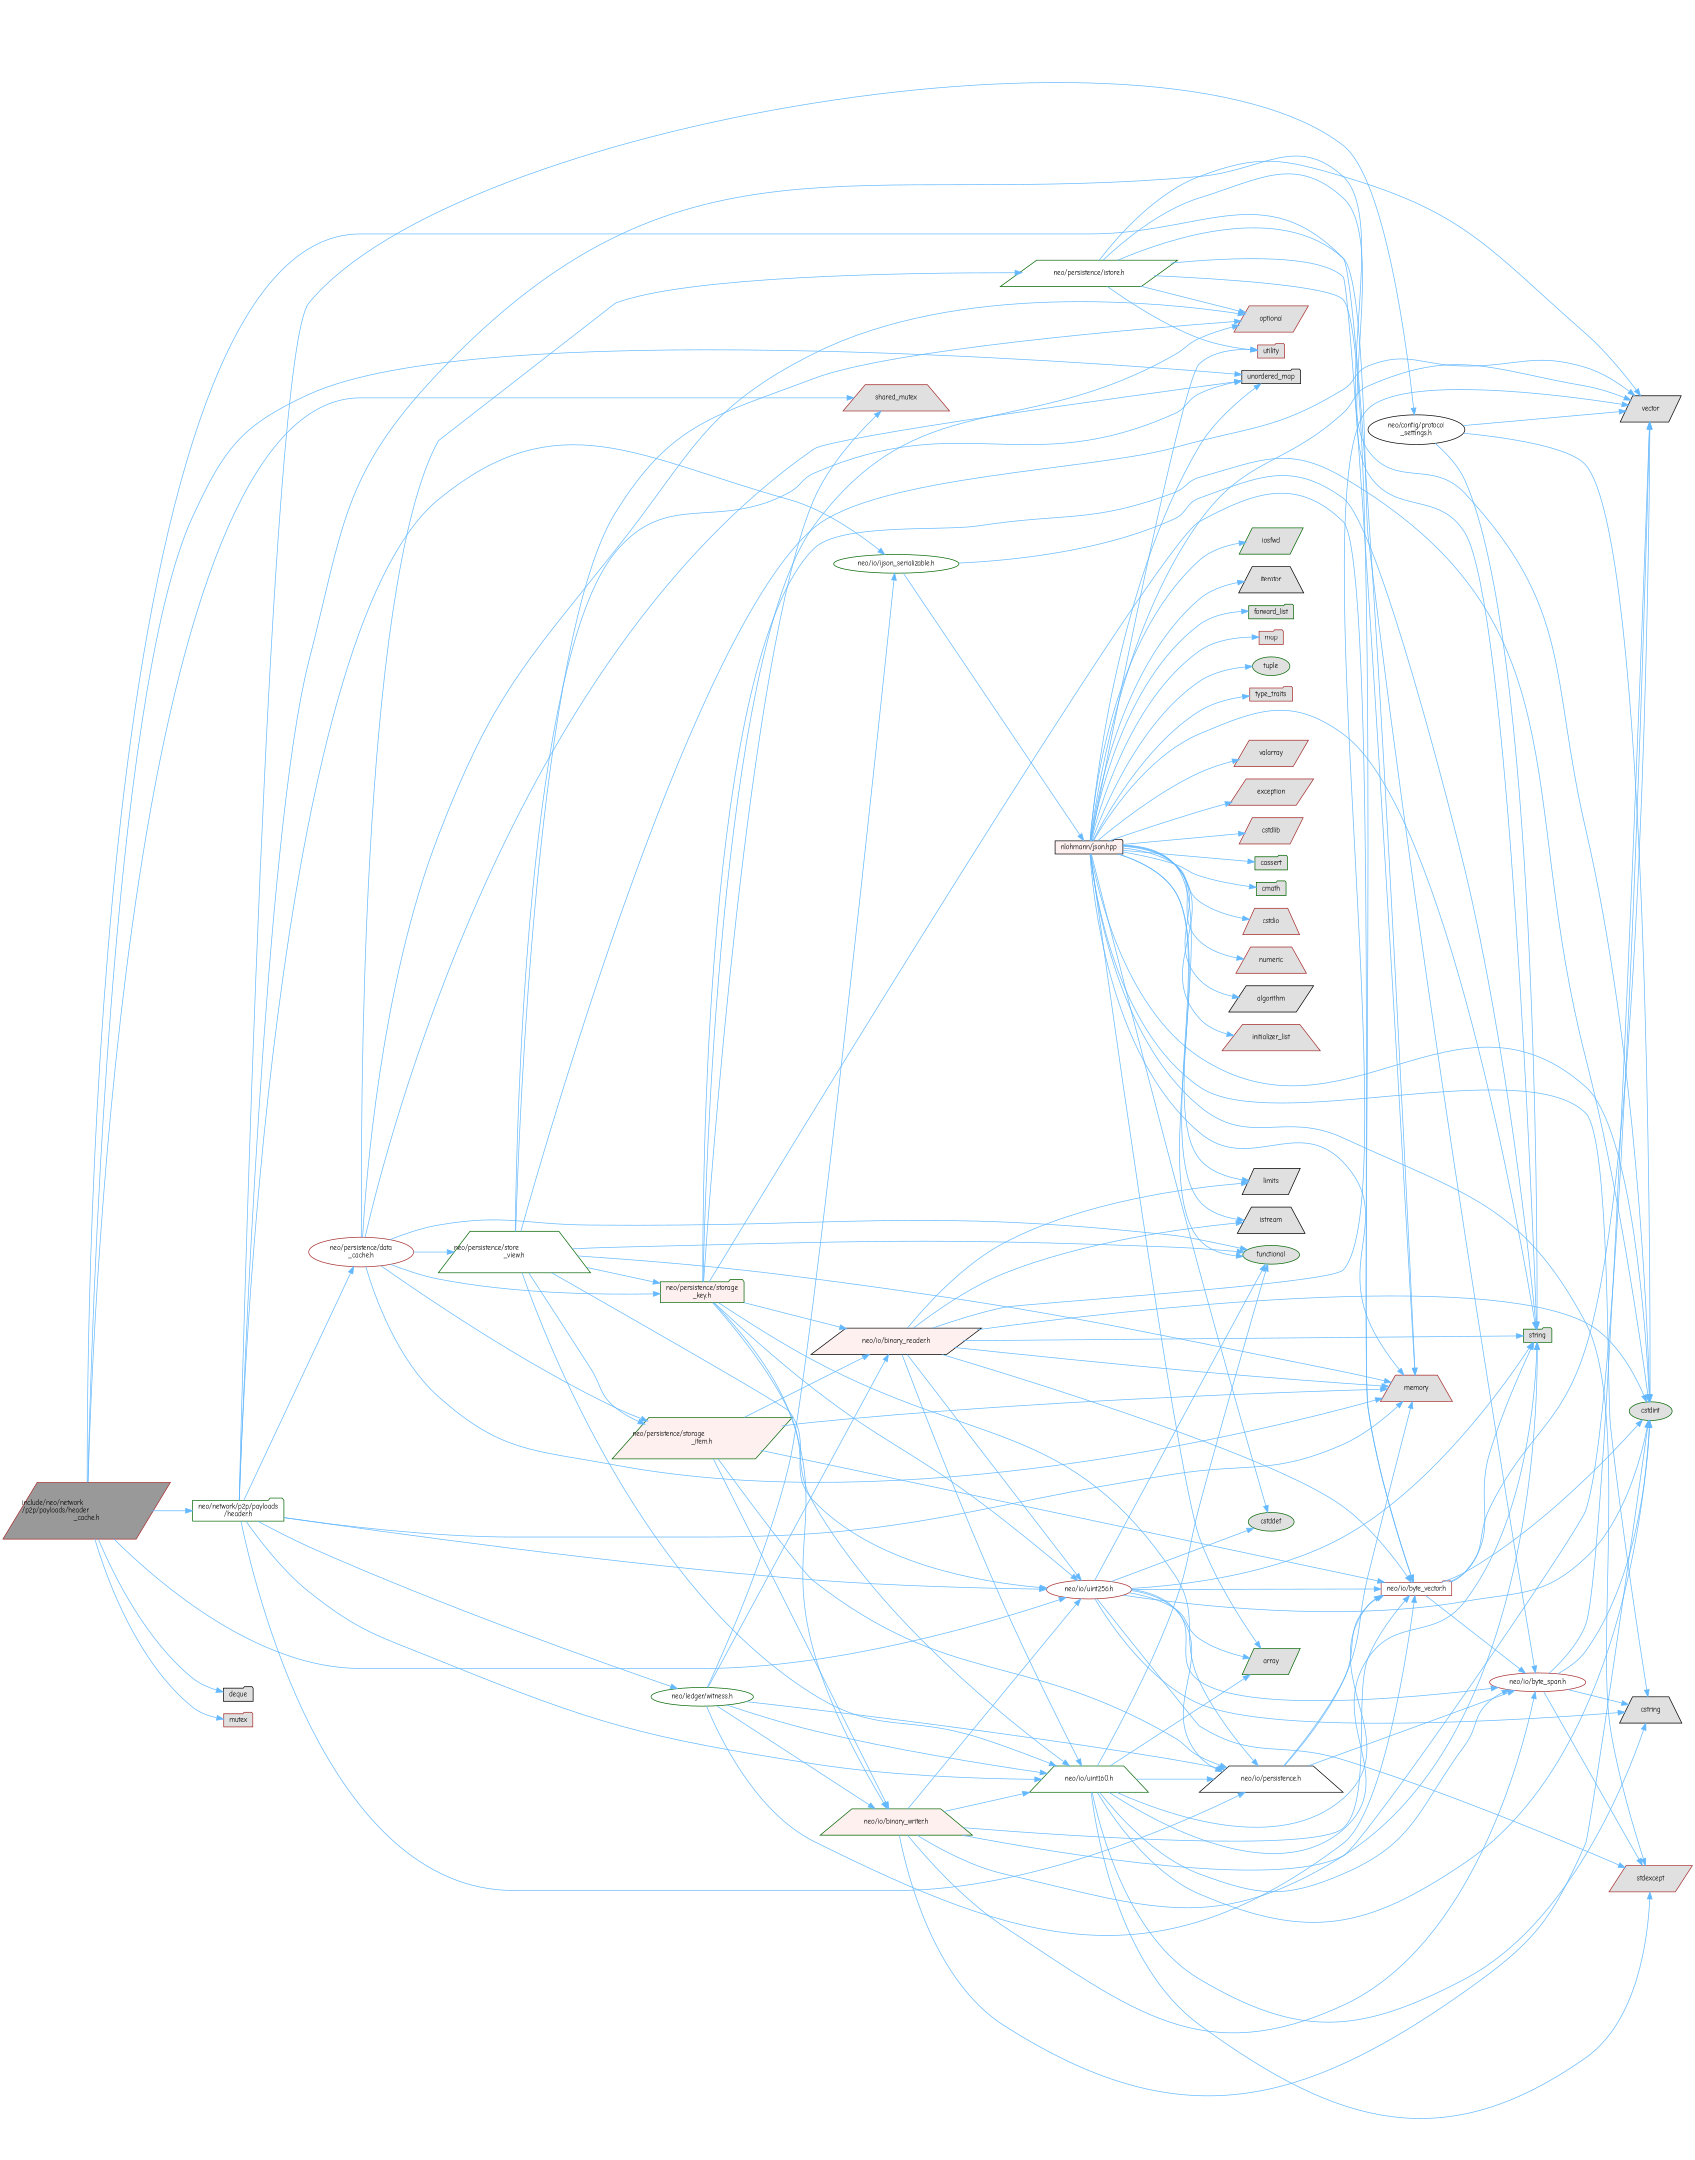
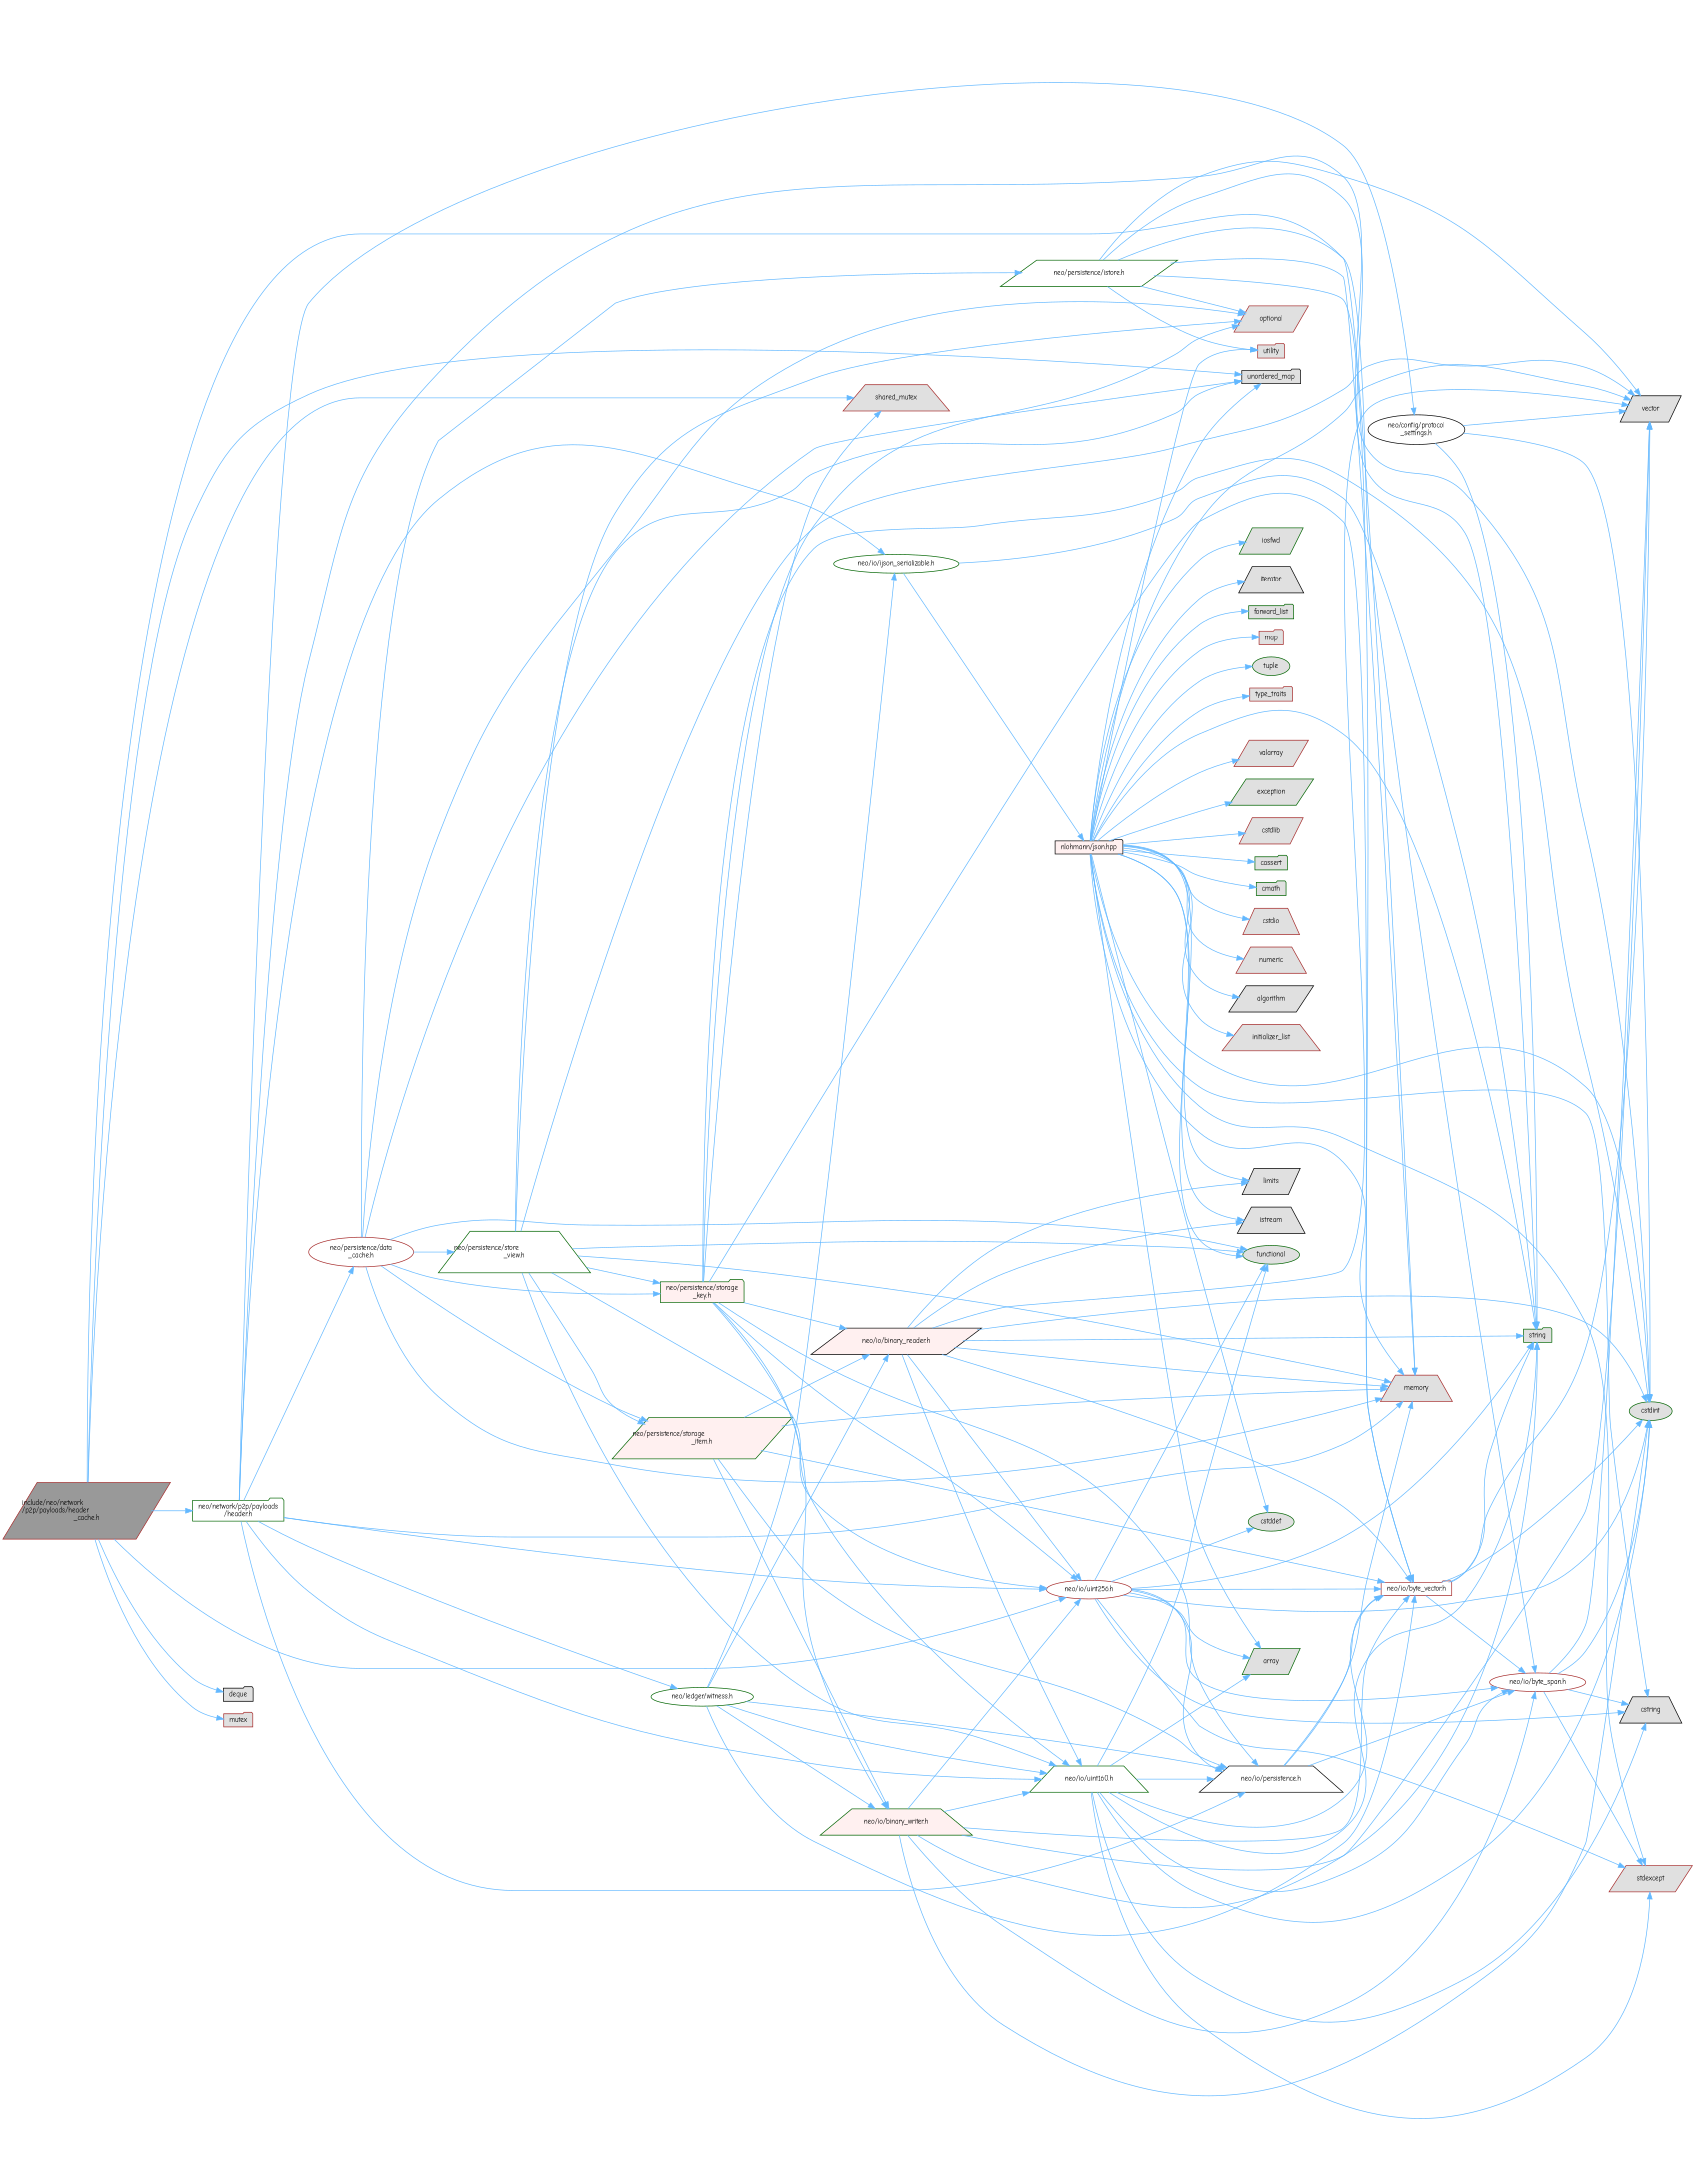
node "exception": color brown -> darkgreen
